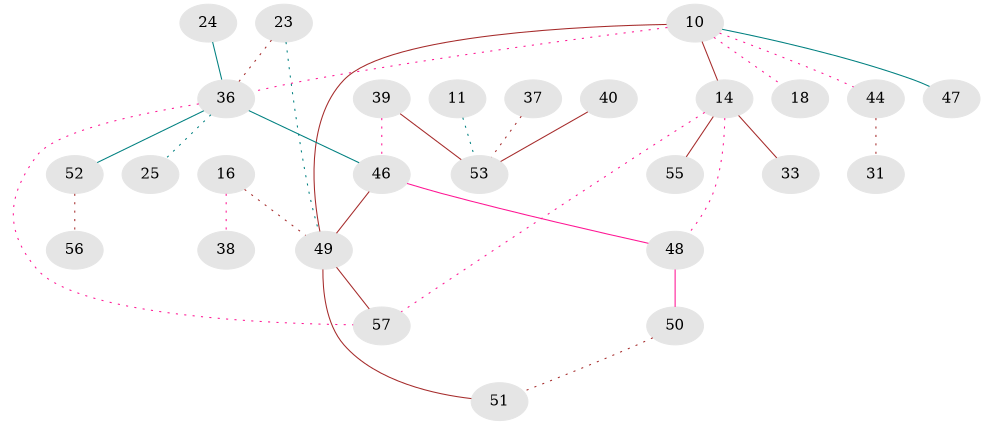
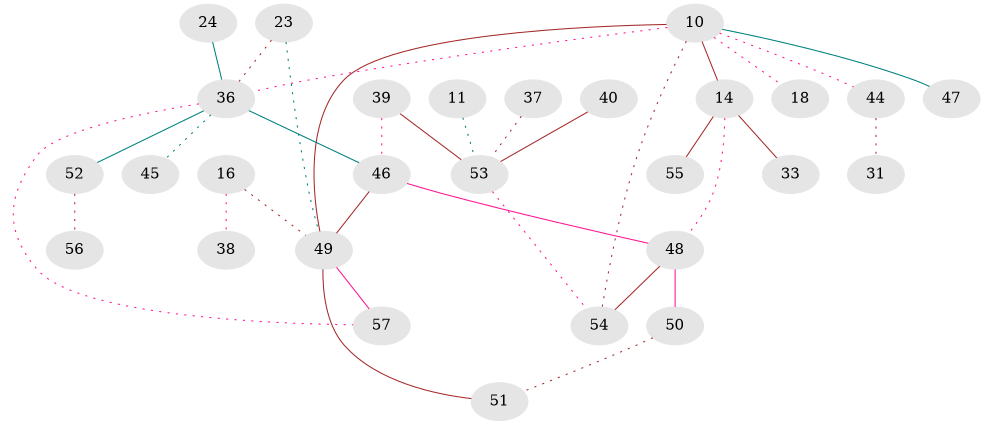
node "25": label "25" -> "45"
edge "14" -- "57": removed
edge "49" -- "57": color brown -> deeppink
node "54": added
